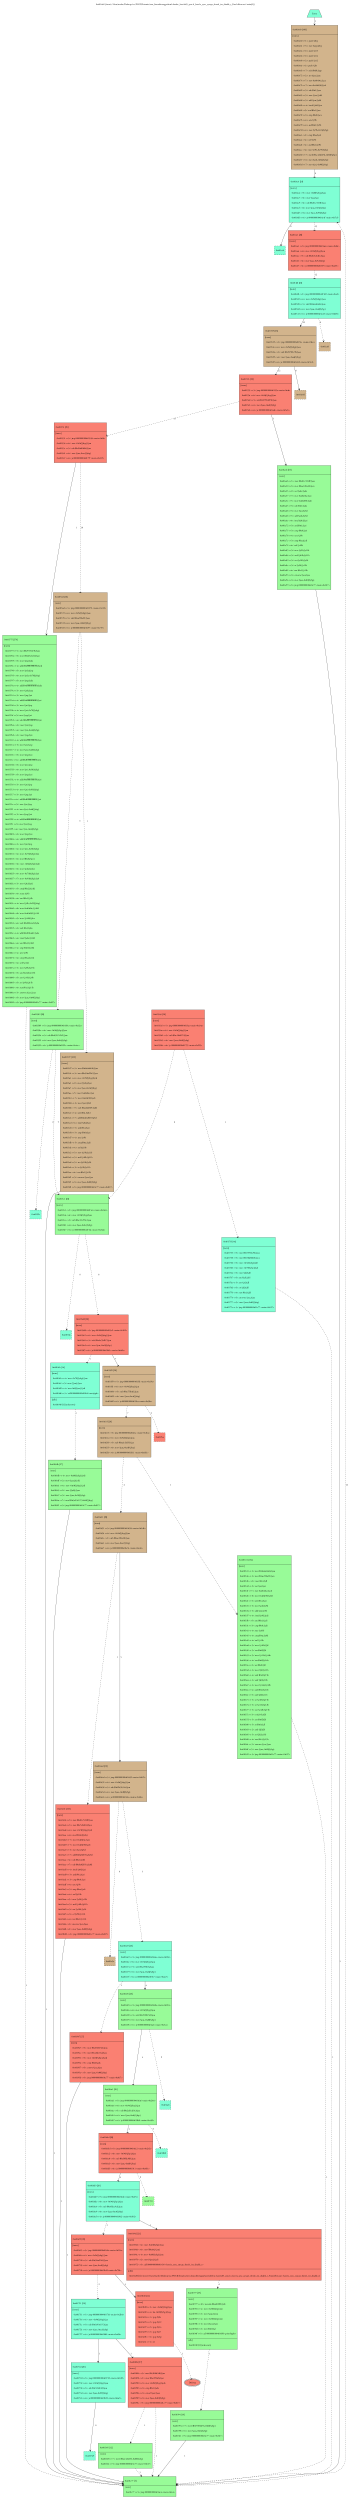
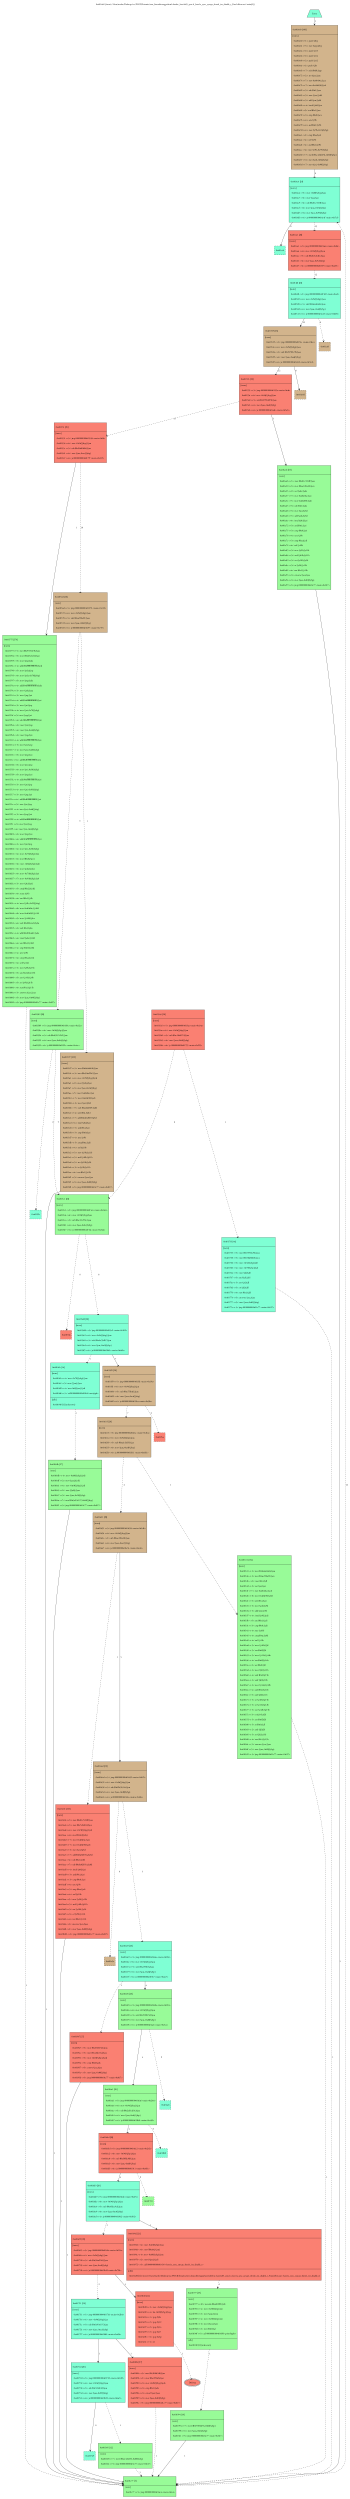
node "0x4019a6": fillcolor aquamarine -> salmon
node "0x4015dd [28]": fillcolor salmon -> aquamarine
edge "0x4018f6 [27]" -> "0x401b05 [12]": now "0x40172d [28]" -> "0x401b05 [12]"
